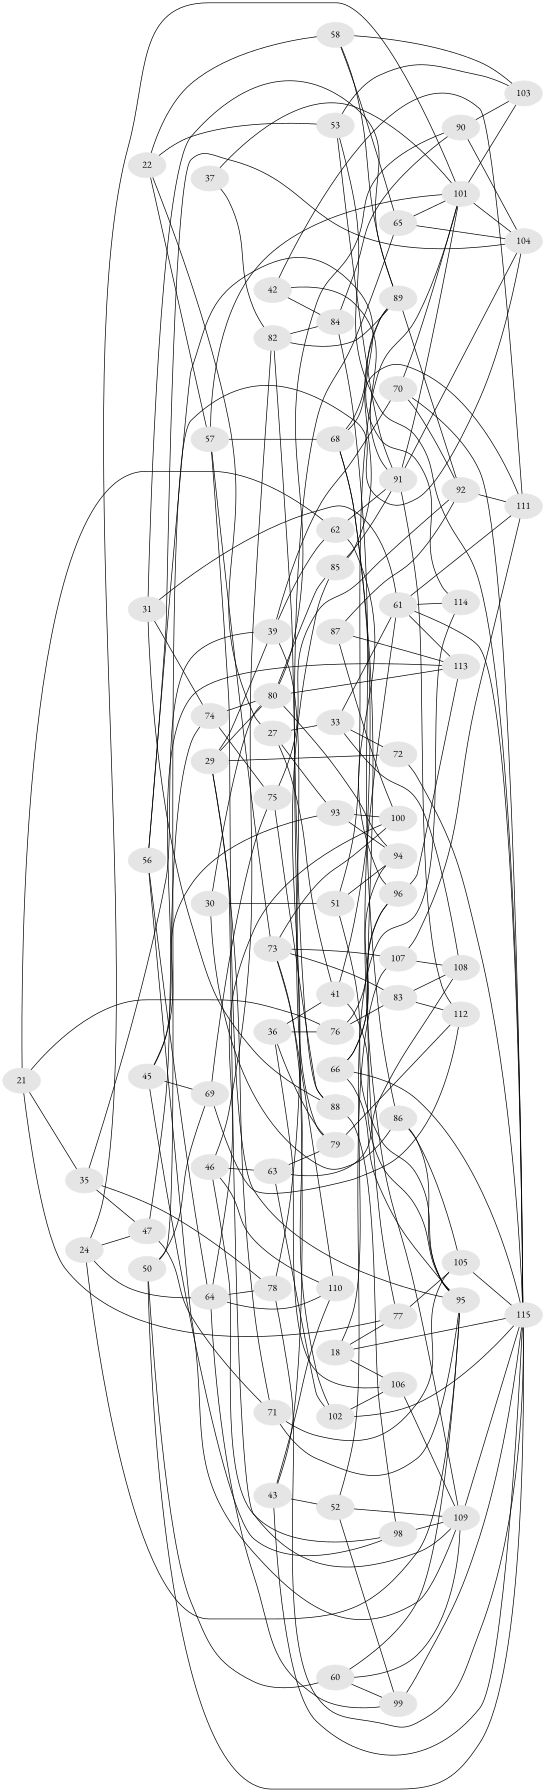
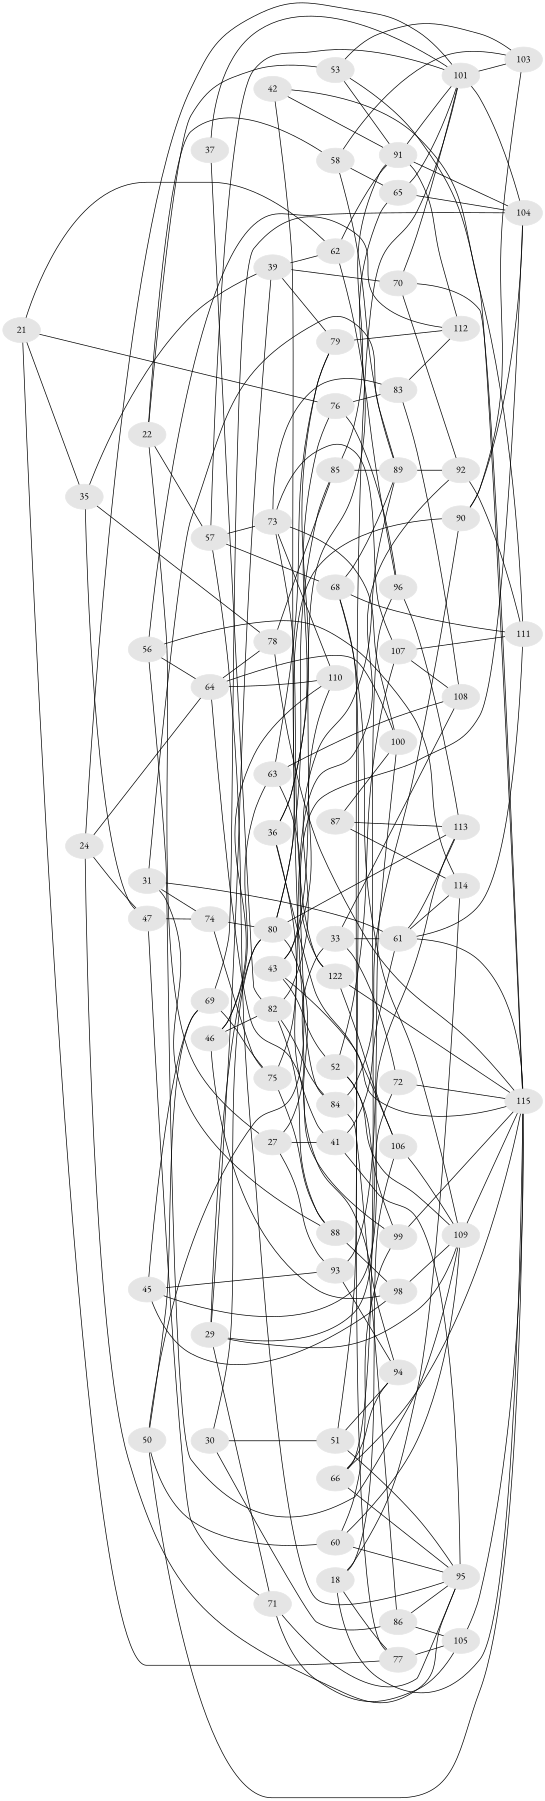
edge "92" -- "87": now "114" -- "87"
node "102": label "102" -> "122"
